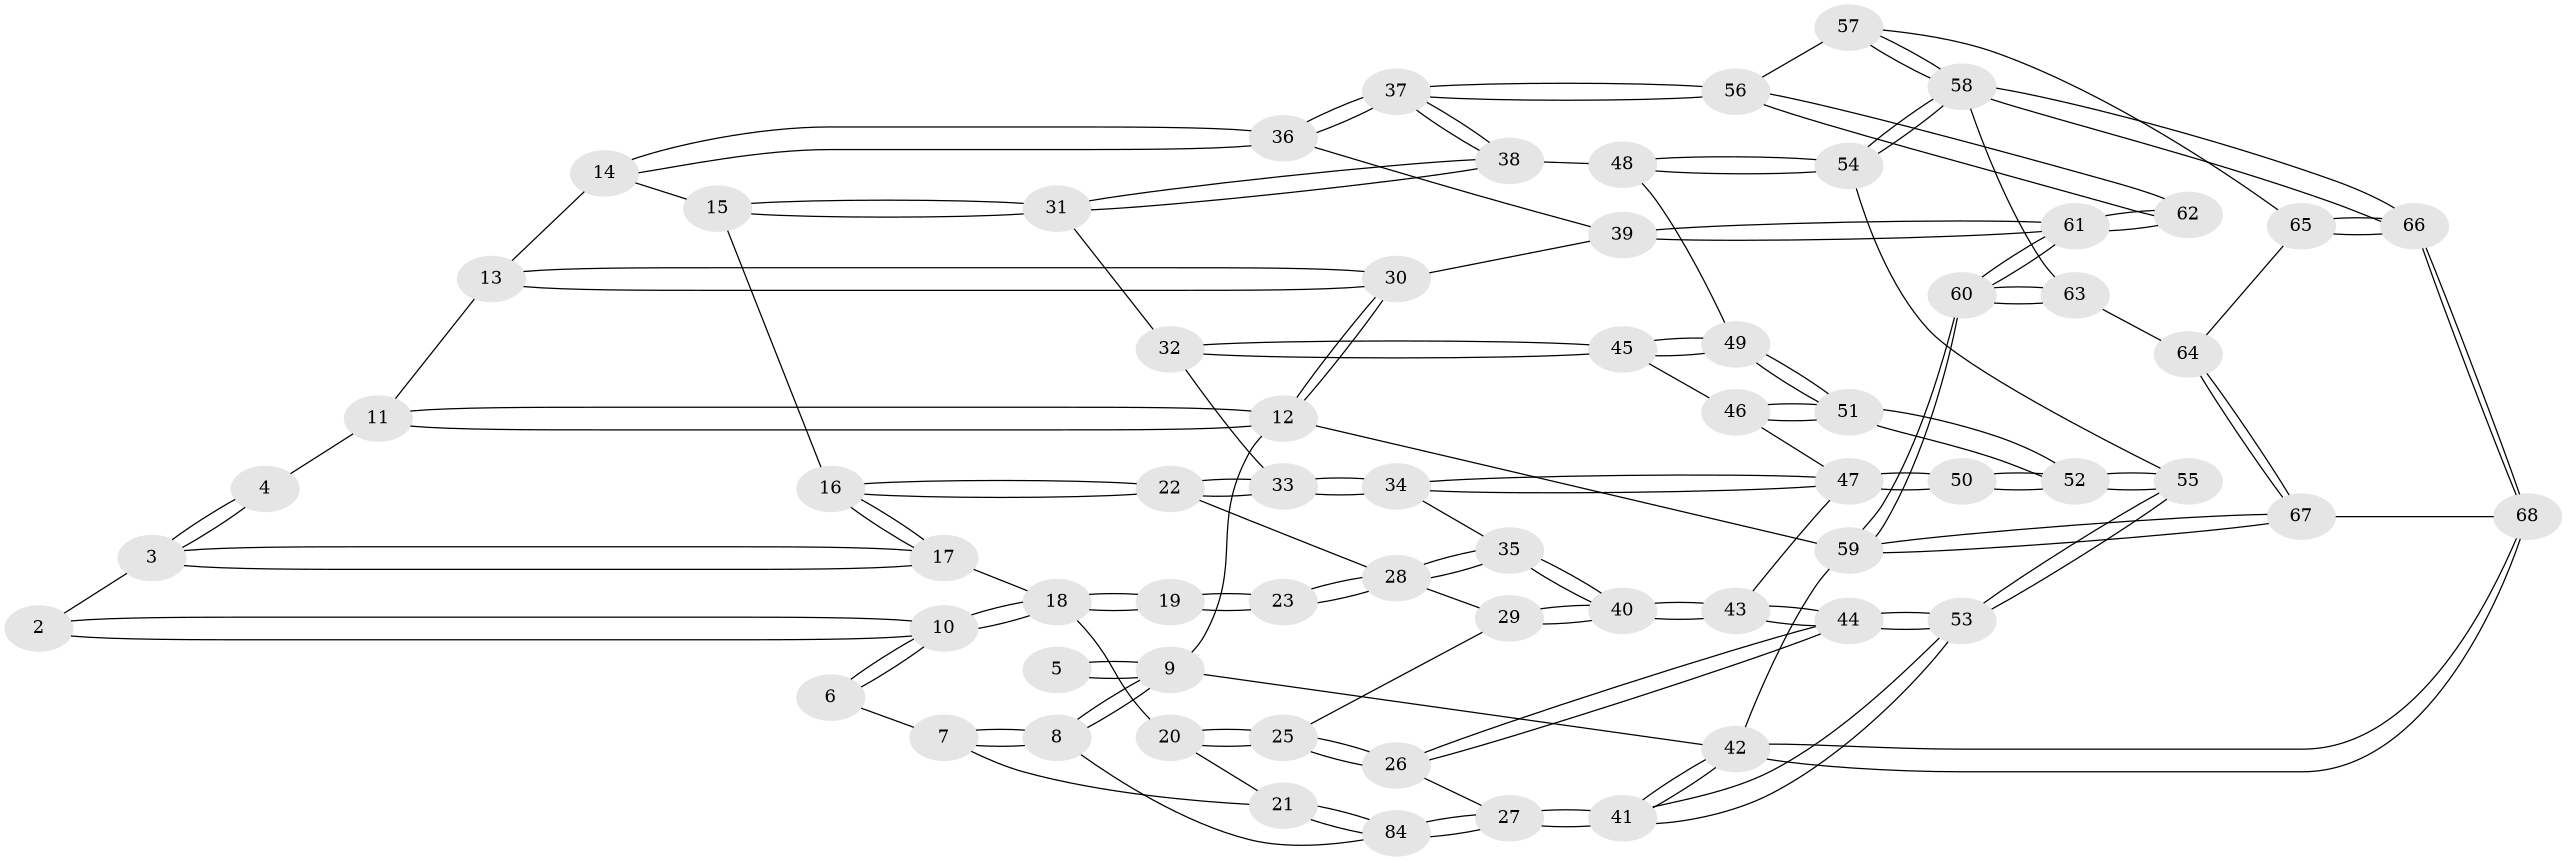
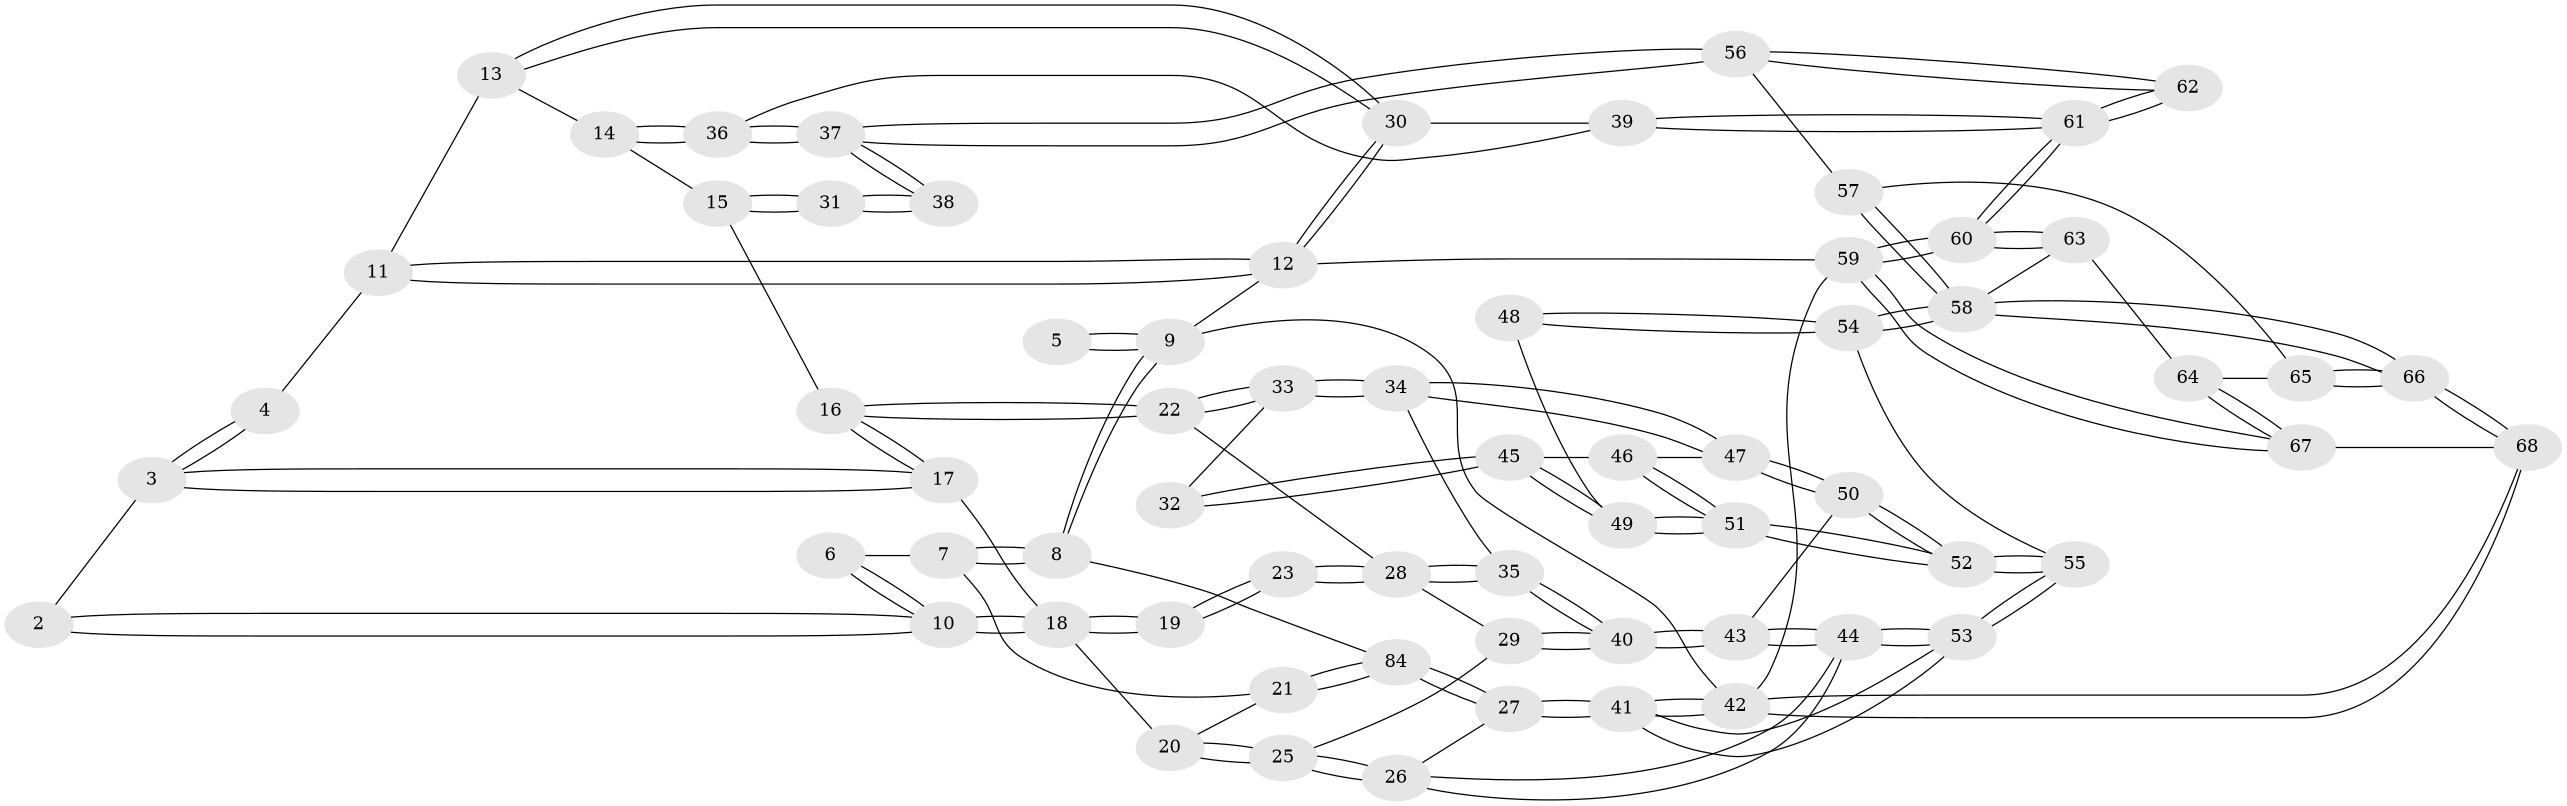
edge "38" -- "48": removed
edge "31" -- "32": removed
edge "47" -- "43": now "50" -- "43"
